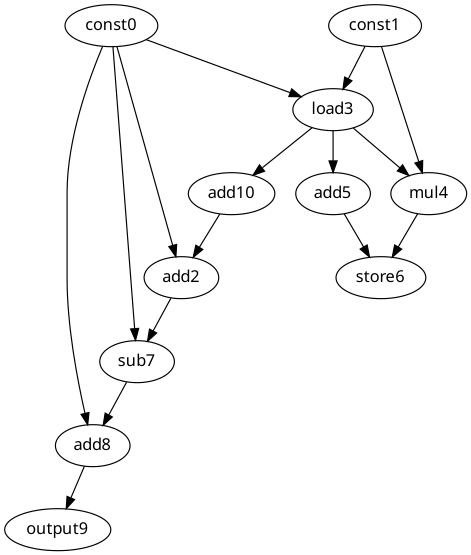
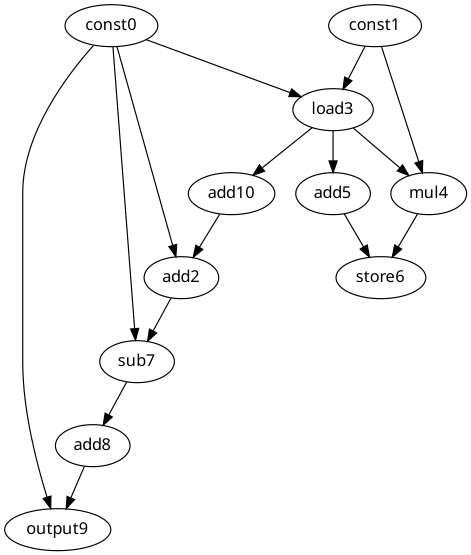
edge "const0" -> "add8": now "const0" -> "output9"
